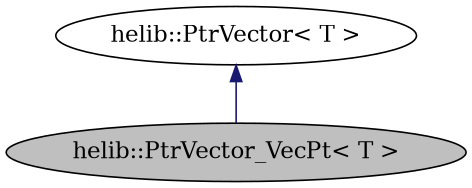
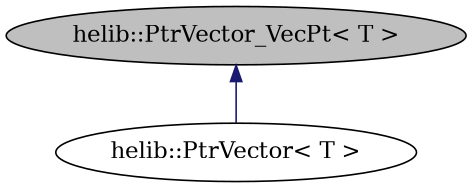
edge "helib::PtrVector_VecPt< T >" -> "helib::PtrVector< T >": reversed
